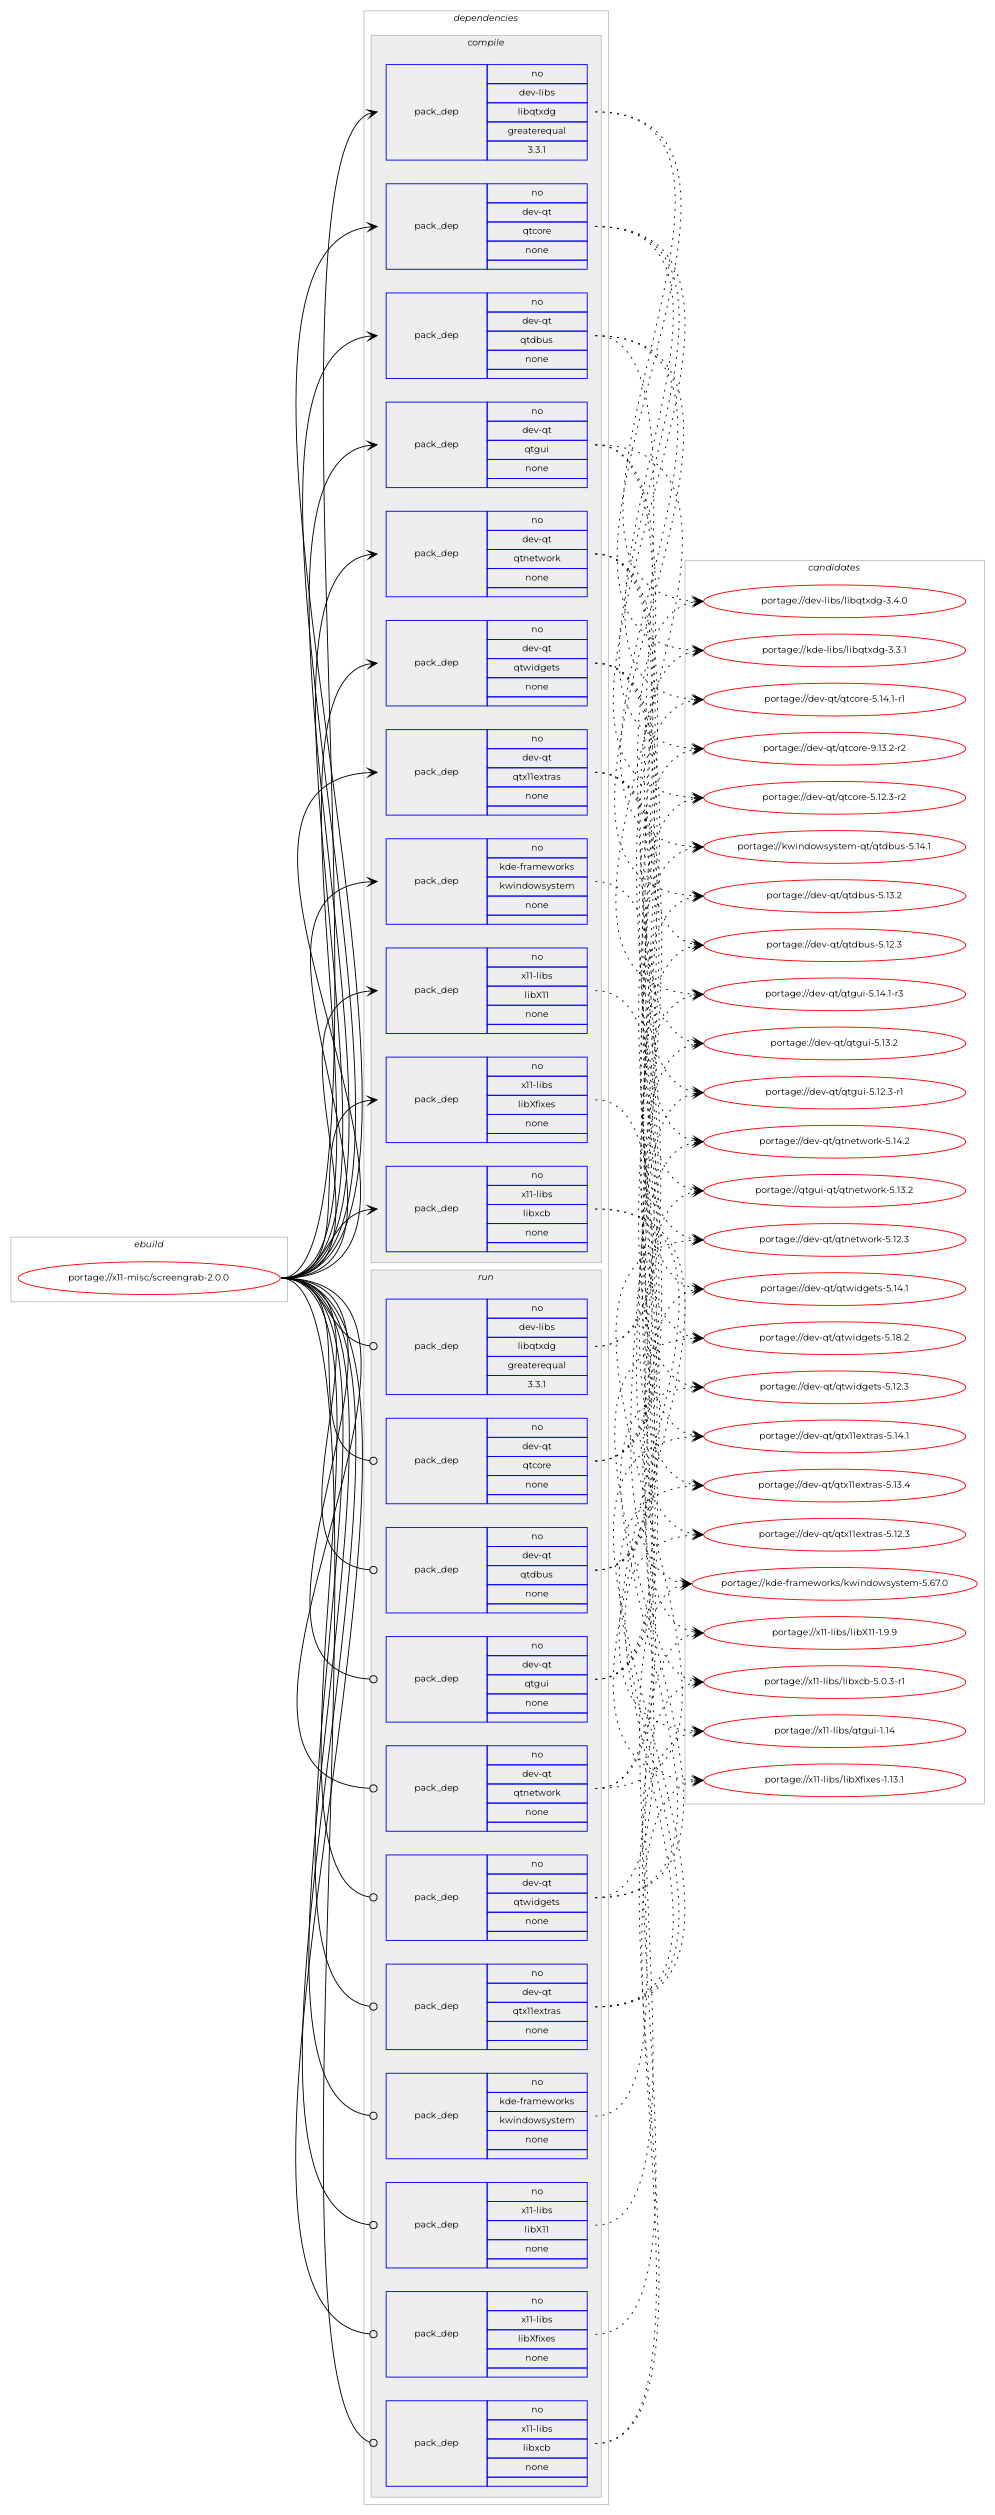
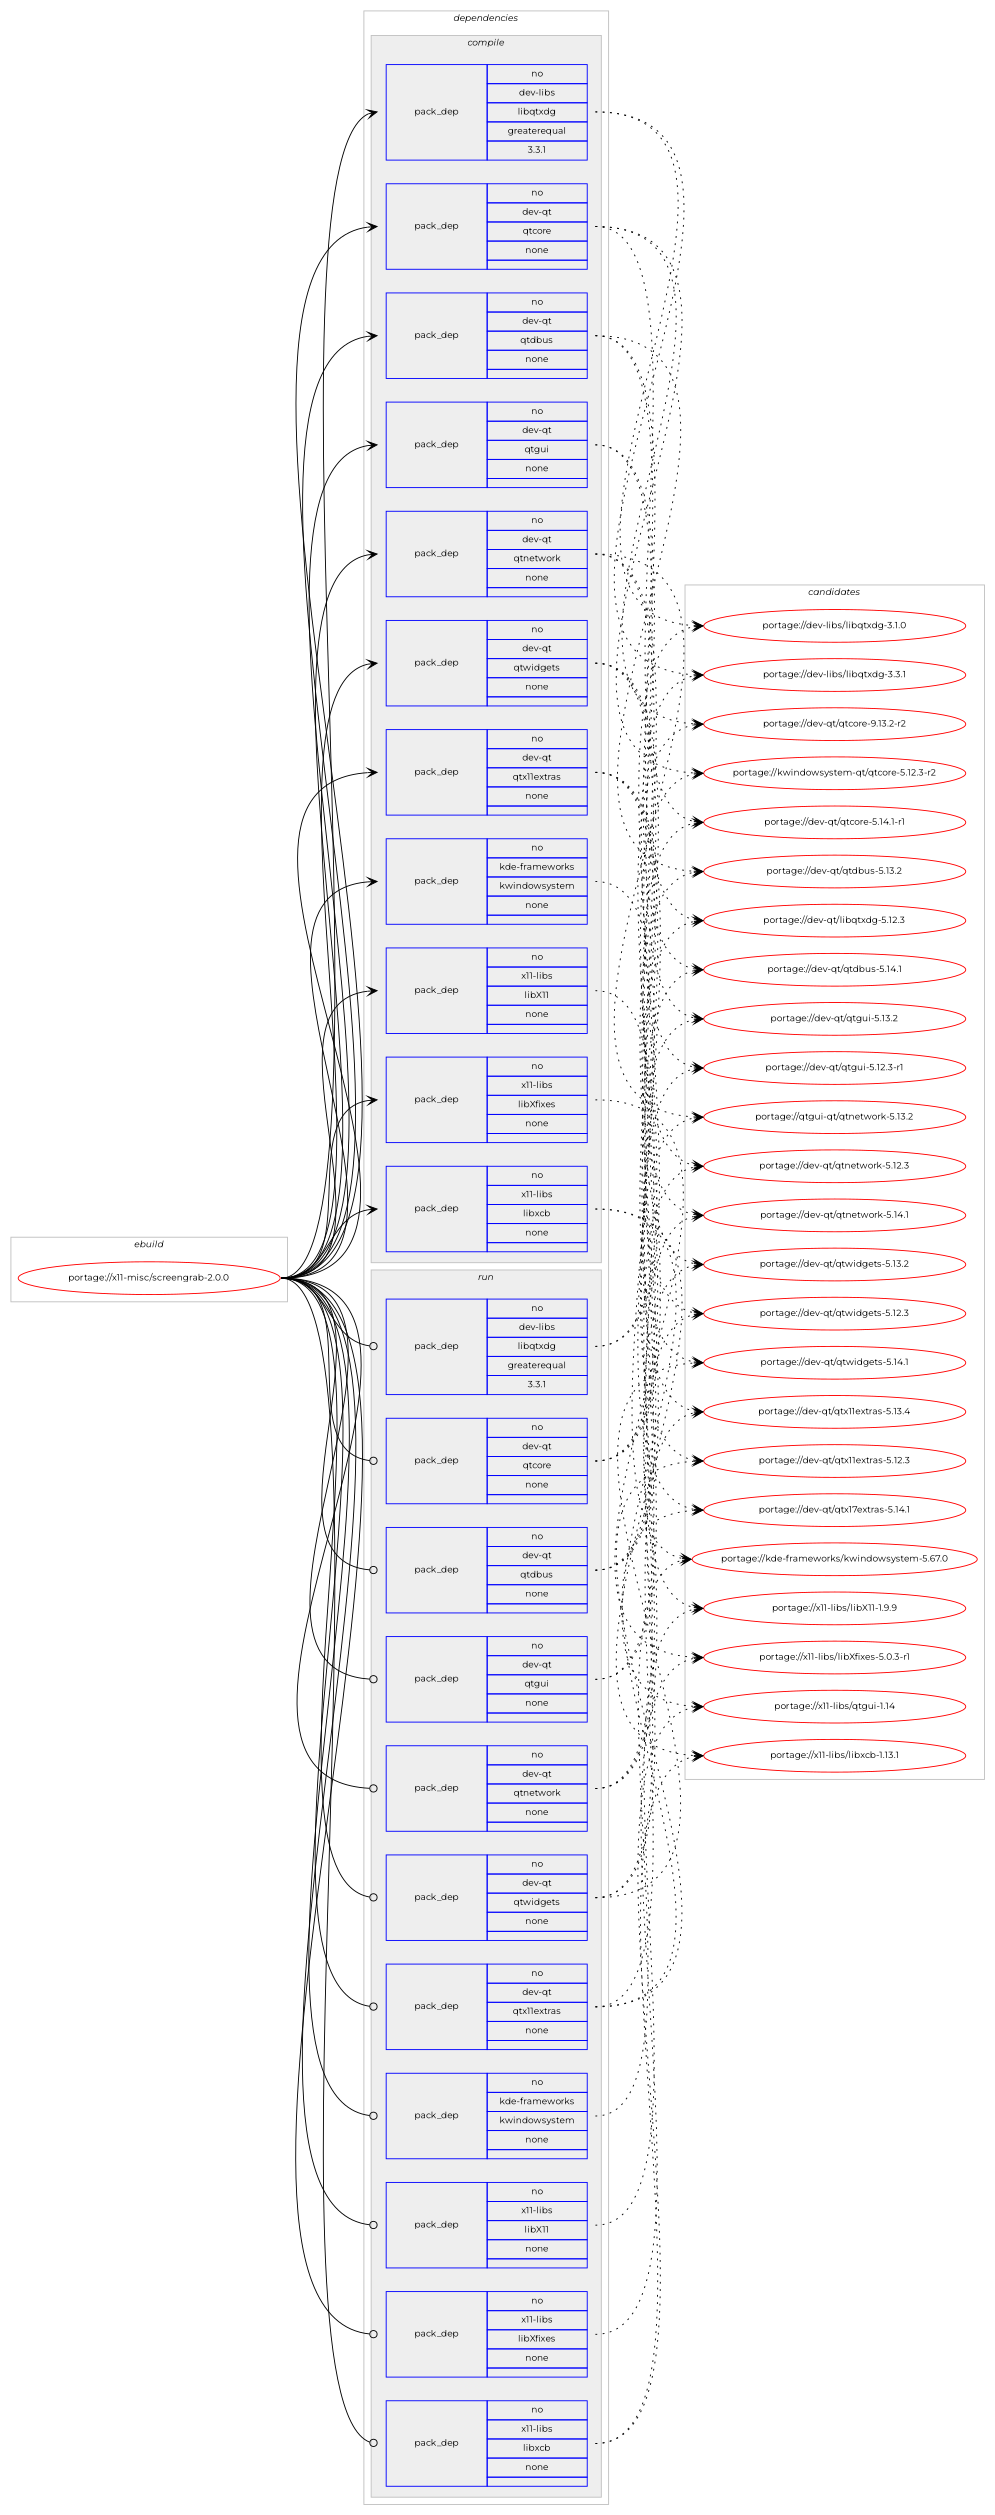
node "portage://dev-libs/libqtxdg-3.4.0": label "portage://dev-libs/libqtxdg-3.4.0" -> "portage://dev-libs/libqtxdg-3.1.0"
node "portage://kde-libs/libqtxdg-3.3.1": label "portage://kde-libs/libqtxdg-3.3.1" -> "portage://dev-libs/libqtxdg-3.3.1"
node "portage://dev-qt/qtcore-5.12.3-r2": label "portage://dev-qt/qtcore-5.12.3-r2" -> "portage://kwindowsystem-qt/qtcore-5.12.3-r2"
node "portage://kwindowsystem-qt/qtdbus-5.14.1": label "portage://kwindowsystem-qt/qtdbus-5.14.1" -> "portage://dev-qt/qtdbus-5.14.1"
node "portage://dev-qt/qtdbus-5.12.3": label "portage://dev-qt/qtdbus-5.12.3" -> "portage://dev-qt/libqtxdg-5.12.3"
node "portage://dev-qt/qtgui-5.14.1-r3": removed
node "portage://dev-qt/qtnetwork-5.14.2": label "portage://dev-qt/qtnetwork-5.14.2" -> "portage://dev-qt/qtnetwork-5.14.1"
node "portage://dev-qt/qtwidgets-5.18.2": label "portage://dev-qt/qtwidgets-5.18.2" -> "portage://dev-qt/qtwidgets-5.13.2"
node "portage://dev-qt/qtx11extras-5.14.1": label "portage://dev-qt/qtx11extras-5.14.1" -> "portage://dev-qt/qtx17extras-5.14.1"
node "portage://x11-libs/libxcb-5.0.3-r1": label "portage://x11-libs/libxcb-5.0.3-r1" -> "portage://x11-libs/libXfixes-5.0.3-r1"
node "portage://x11-libs/libXfixes-1.13.1": label "portage://x11-libs/libXfixes-1.13.1" -> "portage://x11-libs/libxcb-1.13.1"
